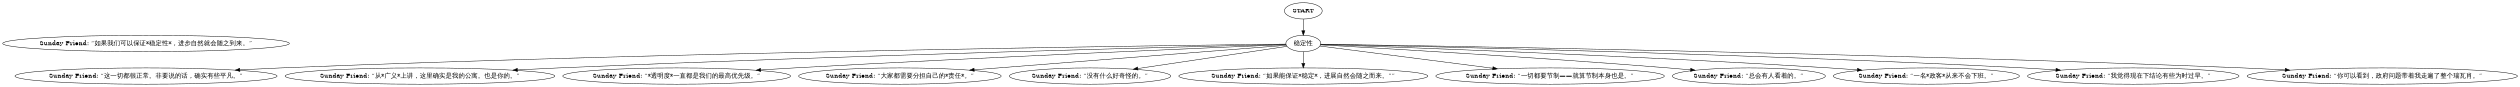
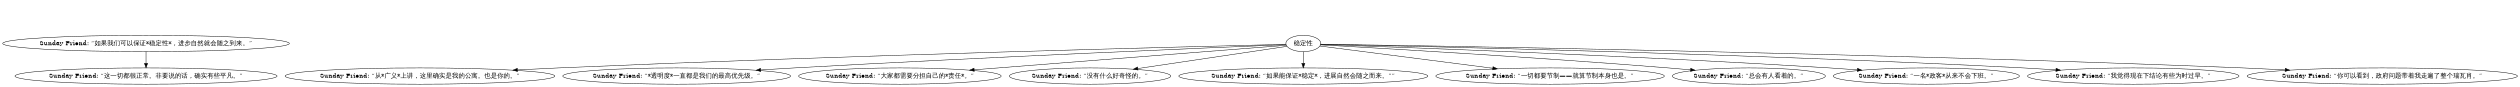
node "START": removed
edge "稳定性" -> "Sunday Friend: “这一切都很正常。非要说的话，确实有些平凡。”": now "Sunday Friend: “如果我们可以保证*稳定性*，进步自然就会随之到来。”" -> "Sunday Friend: “这一切都很正常。非要说的话，确实有些平凡。”"
